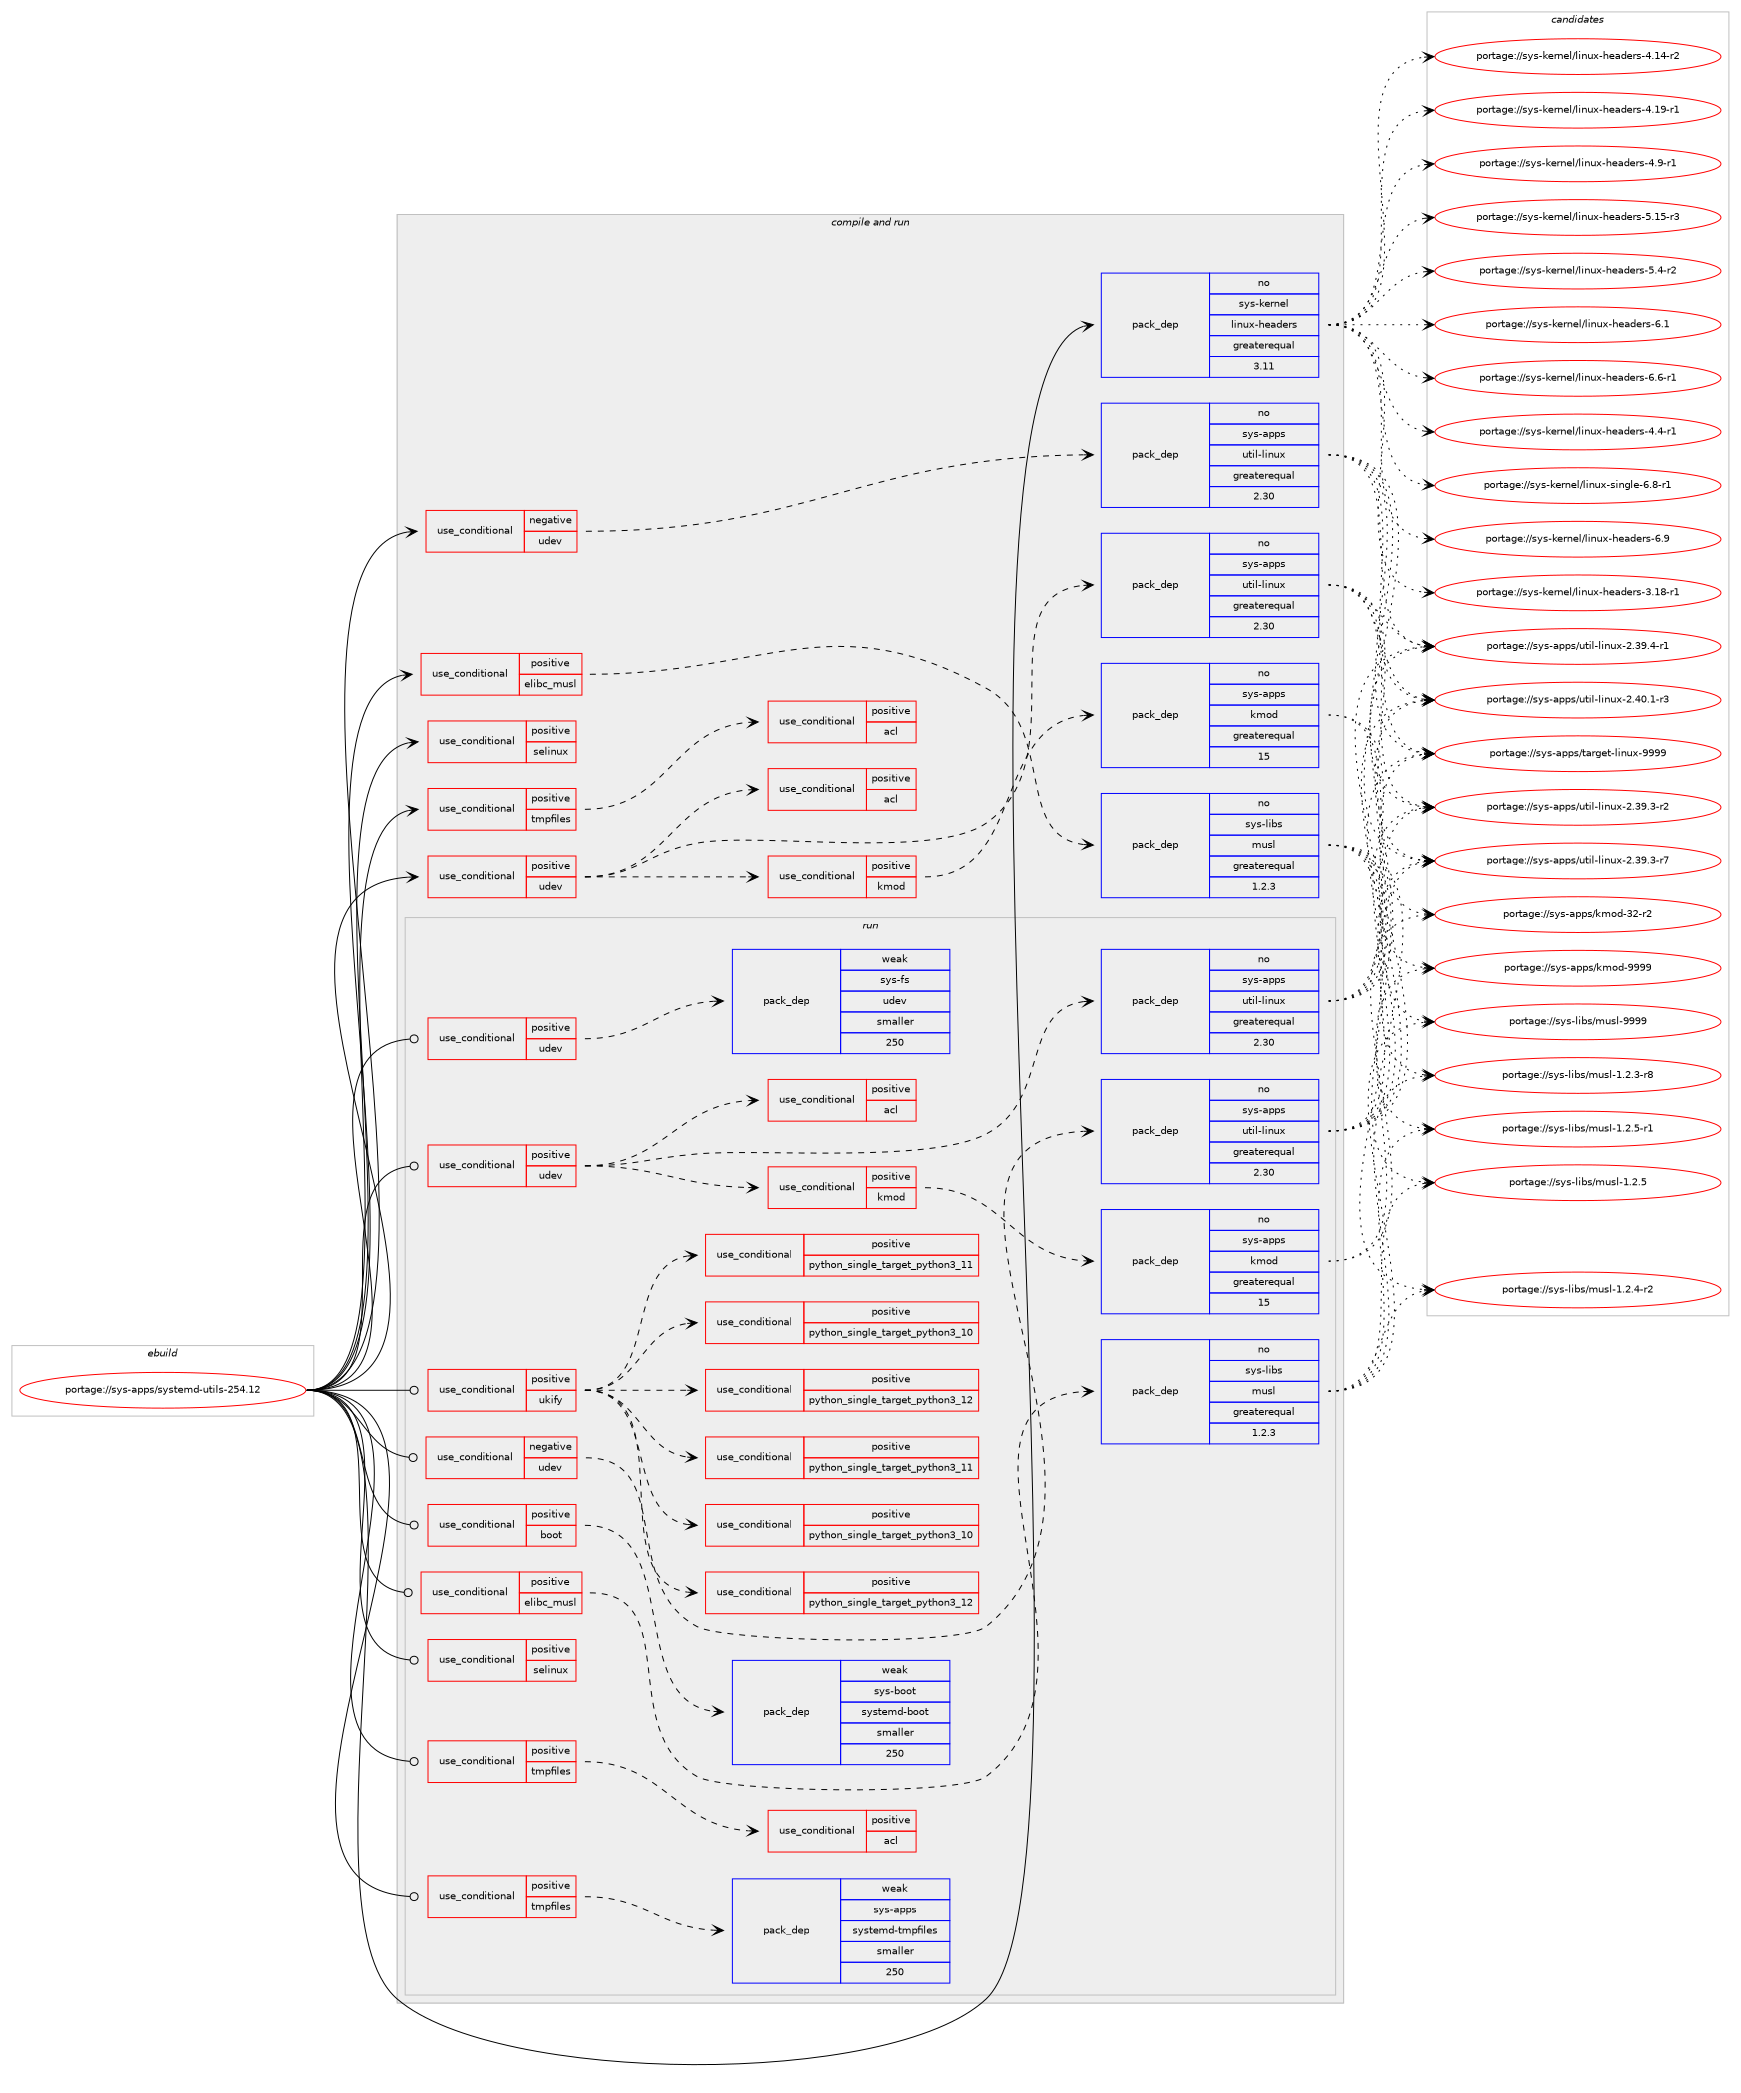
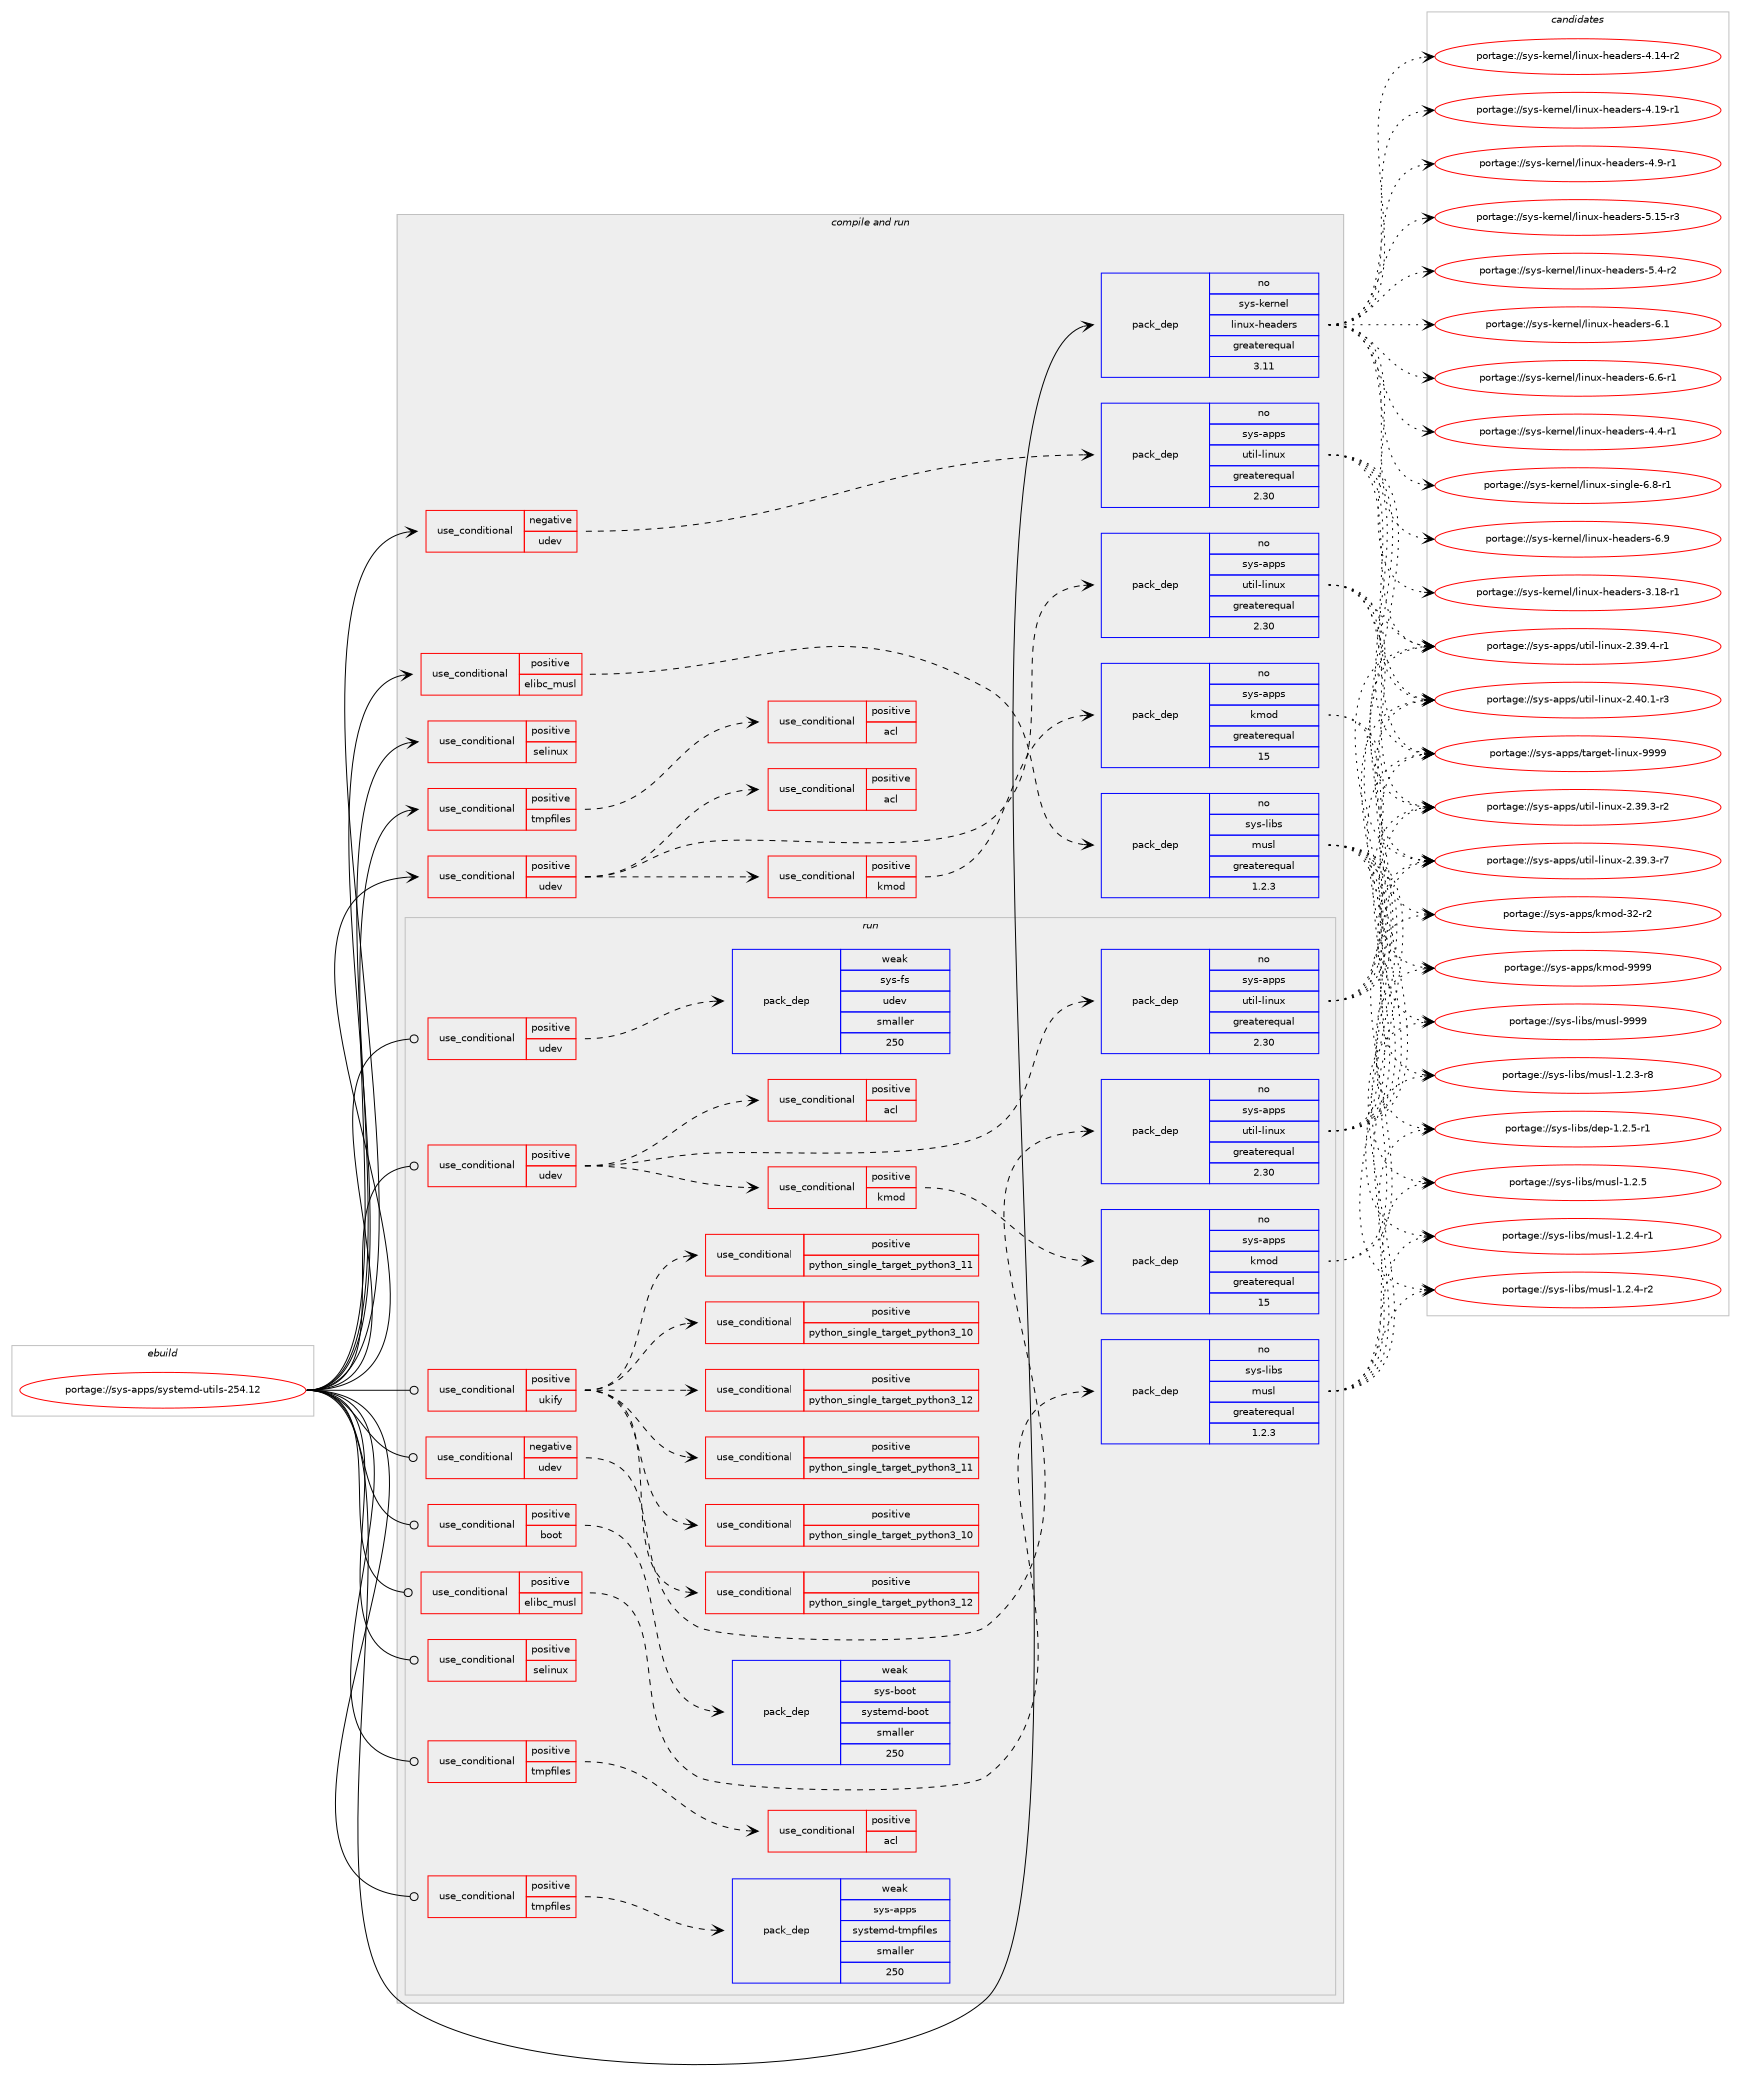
node "portage://sys-libs/musl-1.2.5-r1": label "portage://sys-libs/musl-1.2.5-r1" -> "portage://sys-libs/dep-1.2.5-r1"
node "portage://sys-libs/musl-1.2.4-r1": added
